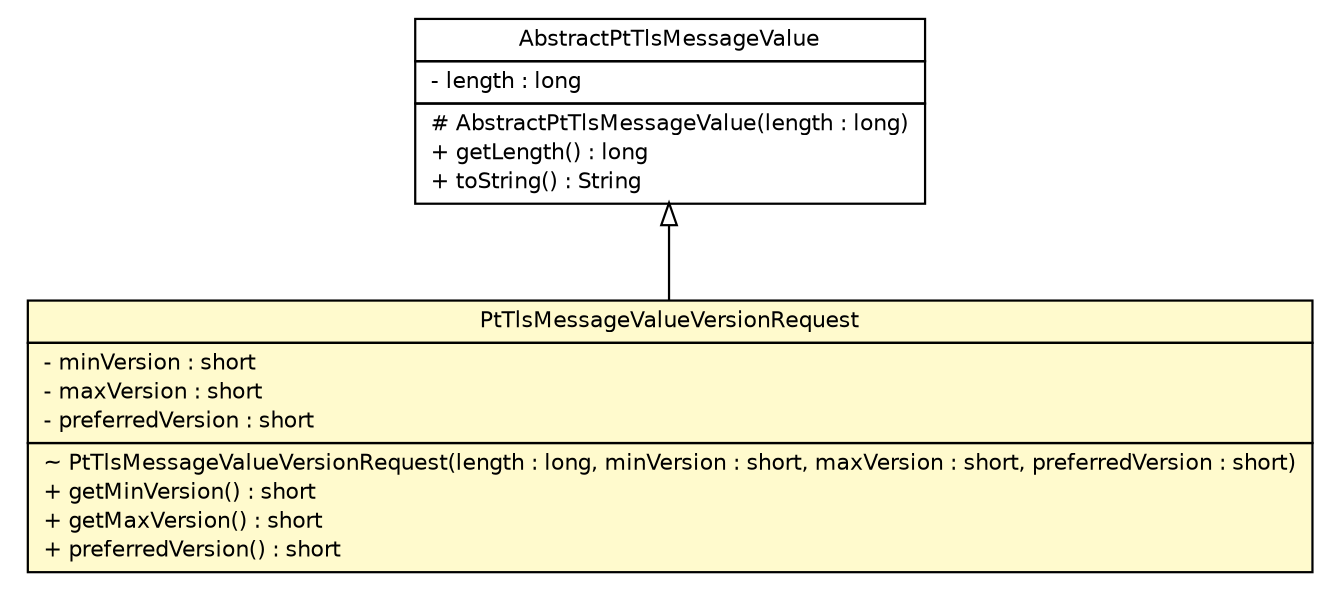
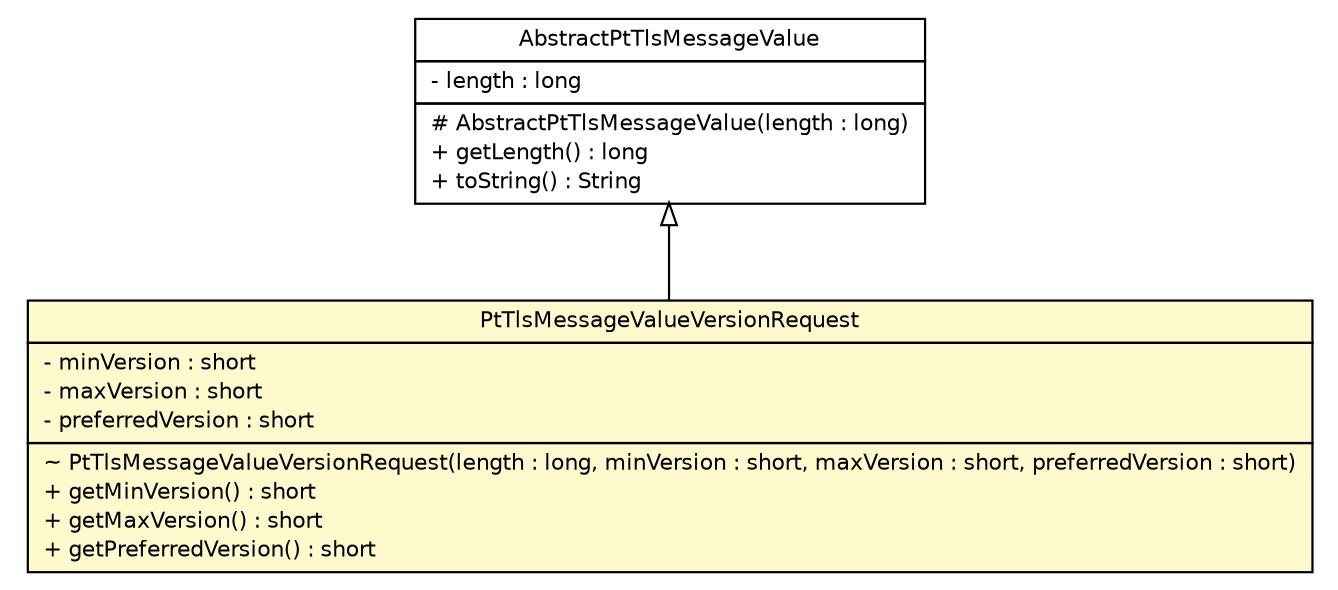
node "PtTlsMessageValueVersionRequest": text "+ preferredVersion() : short" -> "+ getPreferredVersion() : short"
